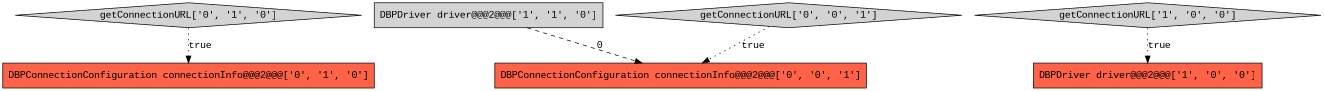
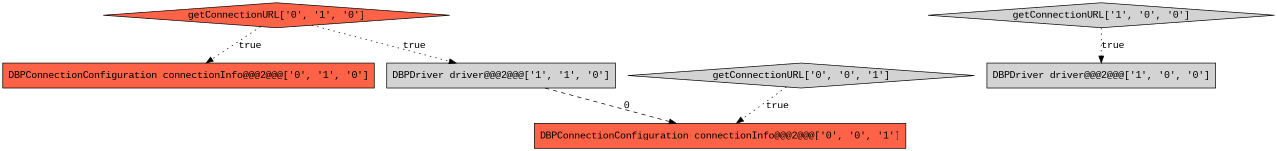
node "getConnectionURL['0', '1', '0']": fillcolor lightgray -> tomato
edge "getConnectionURL['0', '1', '0']" -> "DBPDriver driver@@@2@@@['1', '1', '0']": added, label "true"
node "DBPDriver driver@@@2@@@['1', '0', '0']": fillcolor tomato -> lightgray
